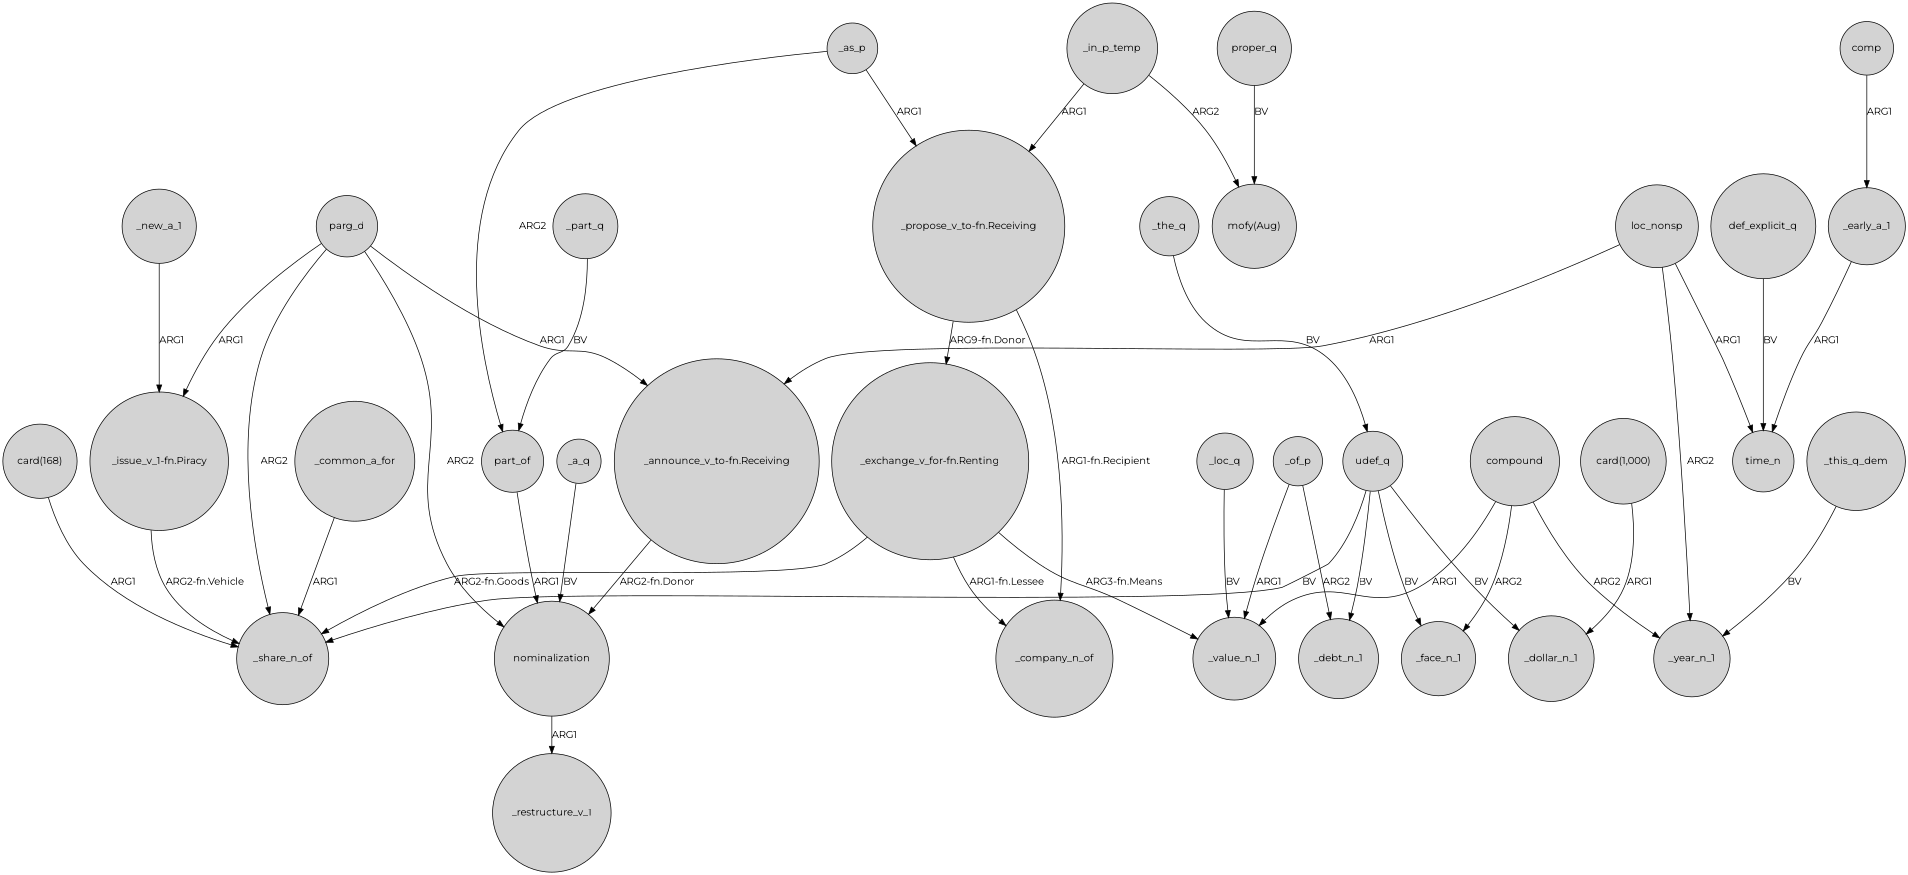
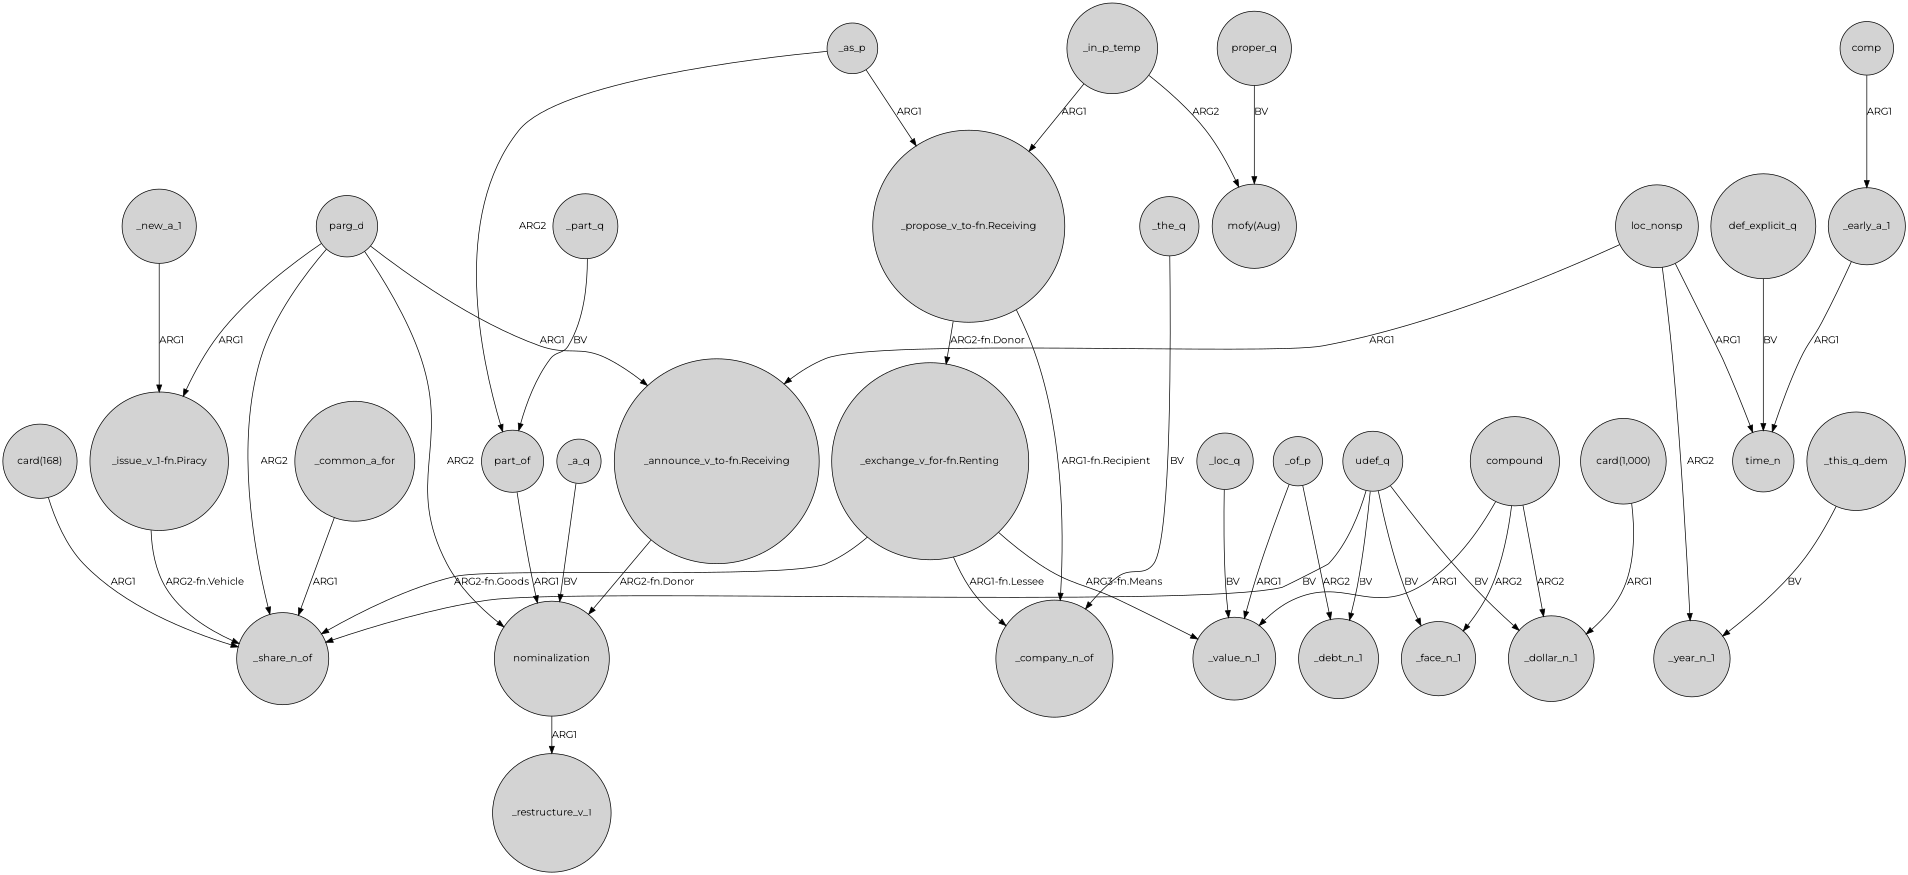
edge "_propose_v_to-fn.Receiving" -> "_exchange_v_for-fn.Renting": label "ARG9-fn.Donor" -> "ARG2-fn.Donor"
edge "_the_q" -> "udef_q": now "_the_q" -> "_company_n_of"
edge "compound" -> "_year_n_1": now "compound" -> "_dollar_n_1"
